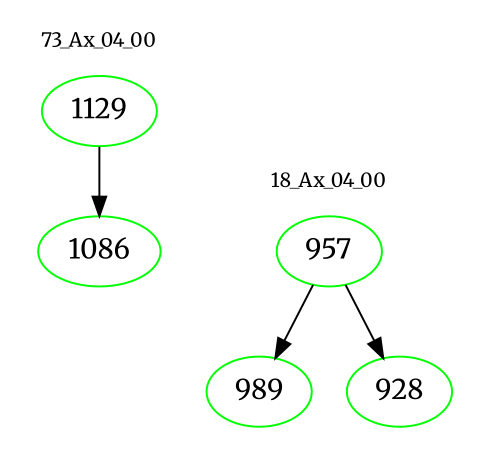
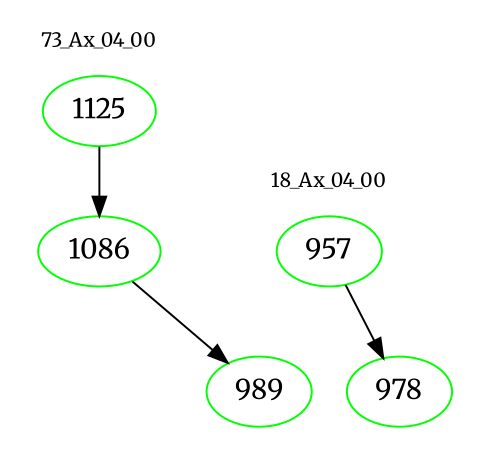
node "1129": label "1129" -> "1125"
edge "957" -> "989": now "1086" -> "989"
node "928": label "928" -> "978"
